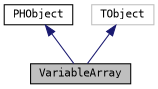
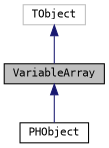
edge "VariableArray" -> "PHObject": reversed
